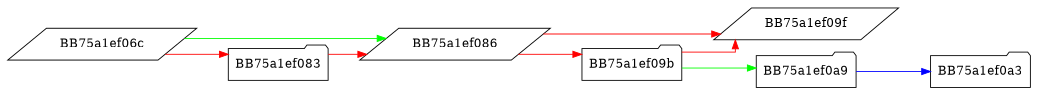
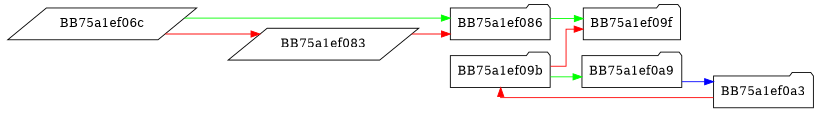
node "BB75a1ef09f": shape parallelogram -> folder
edge "BB75a1ef086" -> "BB75a1ef09f": color red -> green
node "BB75a1ef086": shape parallelogram -> folder
edge "BB75a1ef086" -> "BB75a1ef09b": now "BB75a1ef0a3" -> "BB75a1ef09b"
node "BB75a1ef083": shape folder -> parallelogram
